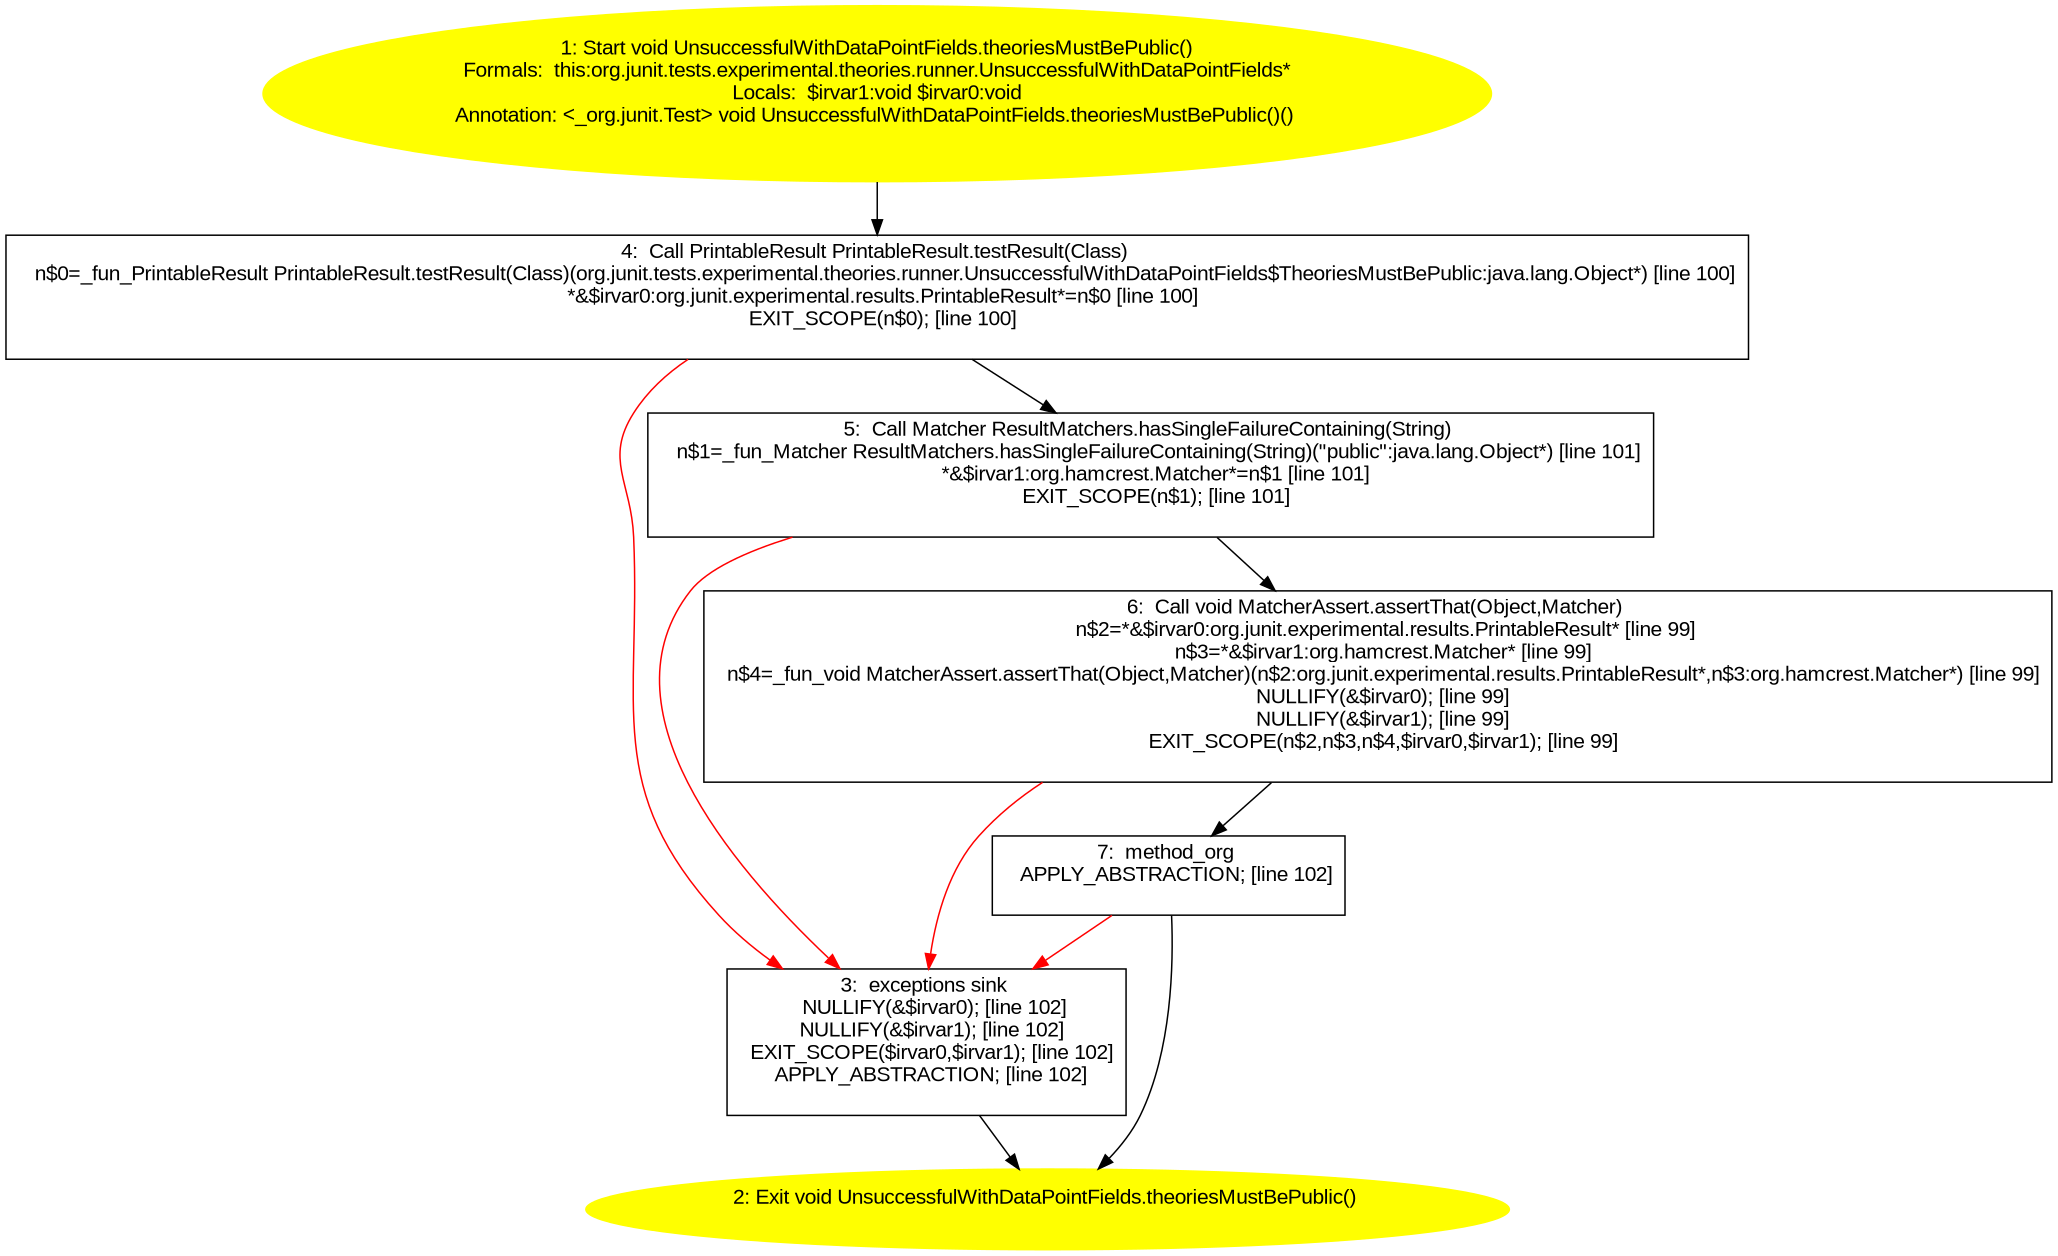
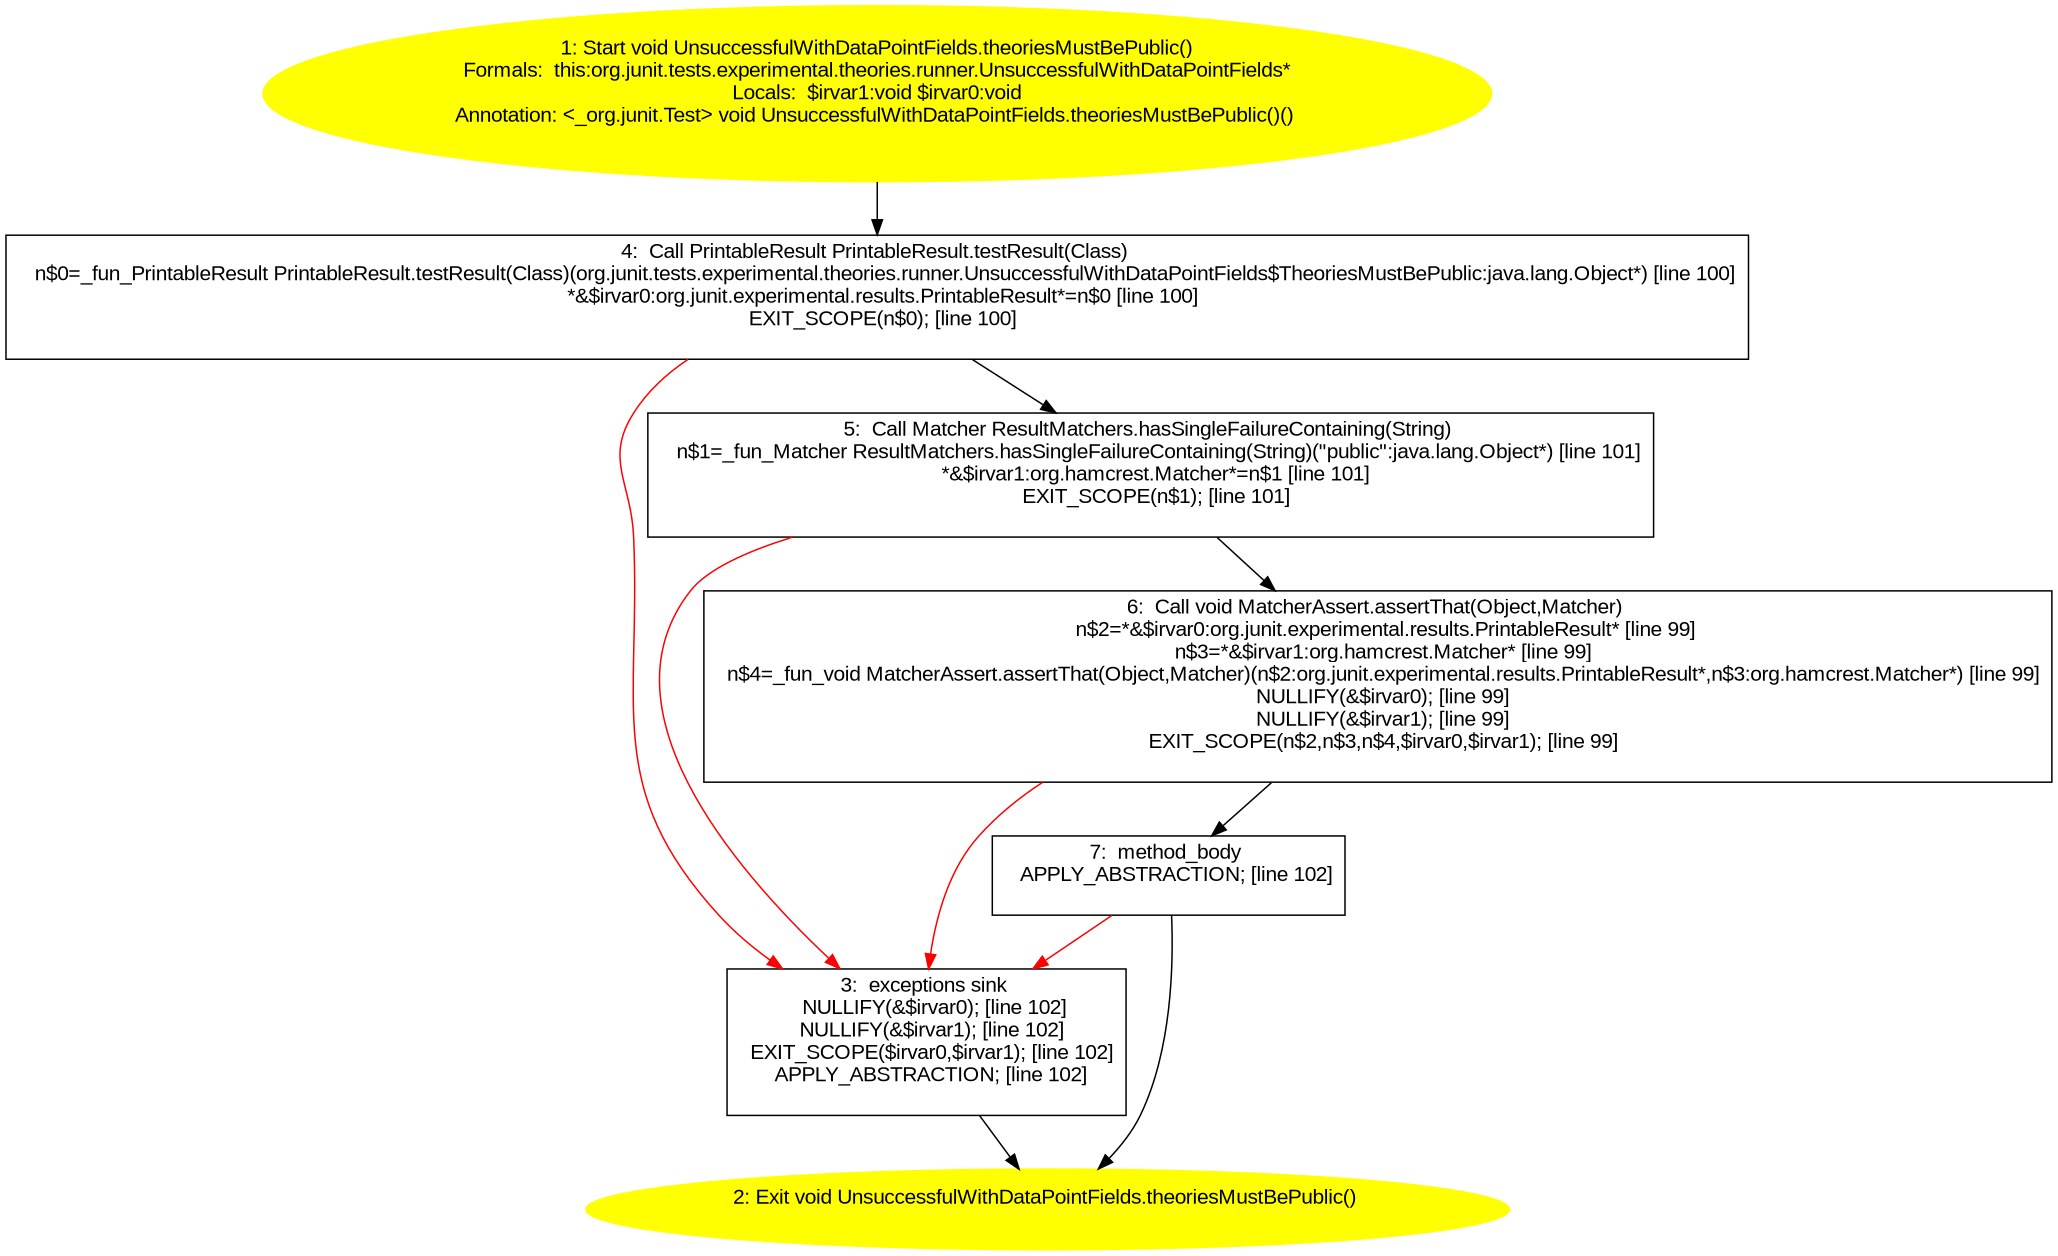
node "7:  method_org APPLY_ABSTRACTION; [line 102]": label "7:  method_org APPLY_ABSTRACTION; [line 102]" -> "7:  method_body APPLY_ABSTRACTION; [line 102]"
